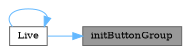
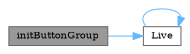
edge "Live" -> "initButtonGroup": reversed
